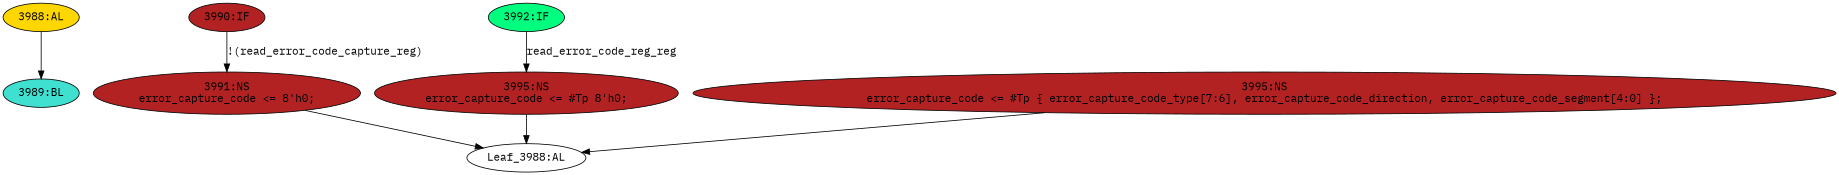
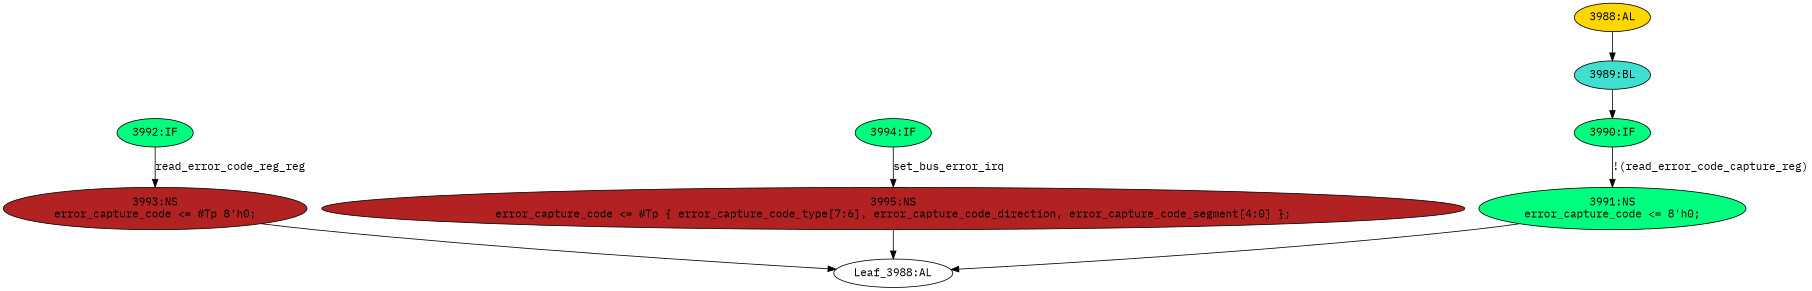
node "3990:IF": fillcolor firebrick -> springgreen
node "3991:NS error_capture_code <= 8'h0;": fillcolor firebrick -> springgreen
node "3995:NS error_capture_code <= #Tp 8'h0;": label "3995:NS error_capture_code <= #Tp 8'h0;" -> "3993:NS error_capture_code <= #Tp 8'h0;"
edge "3989:BL" -> "3990:IF": added
node "3994:IF": added
